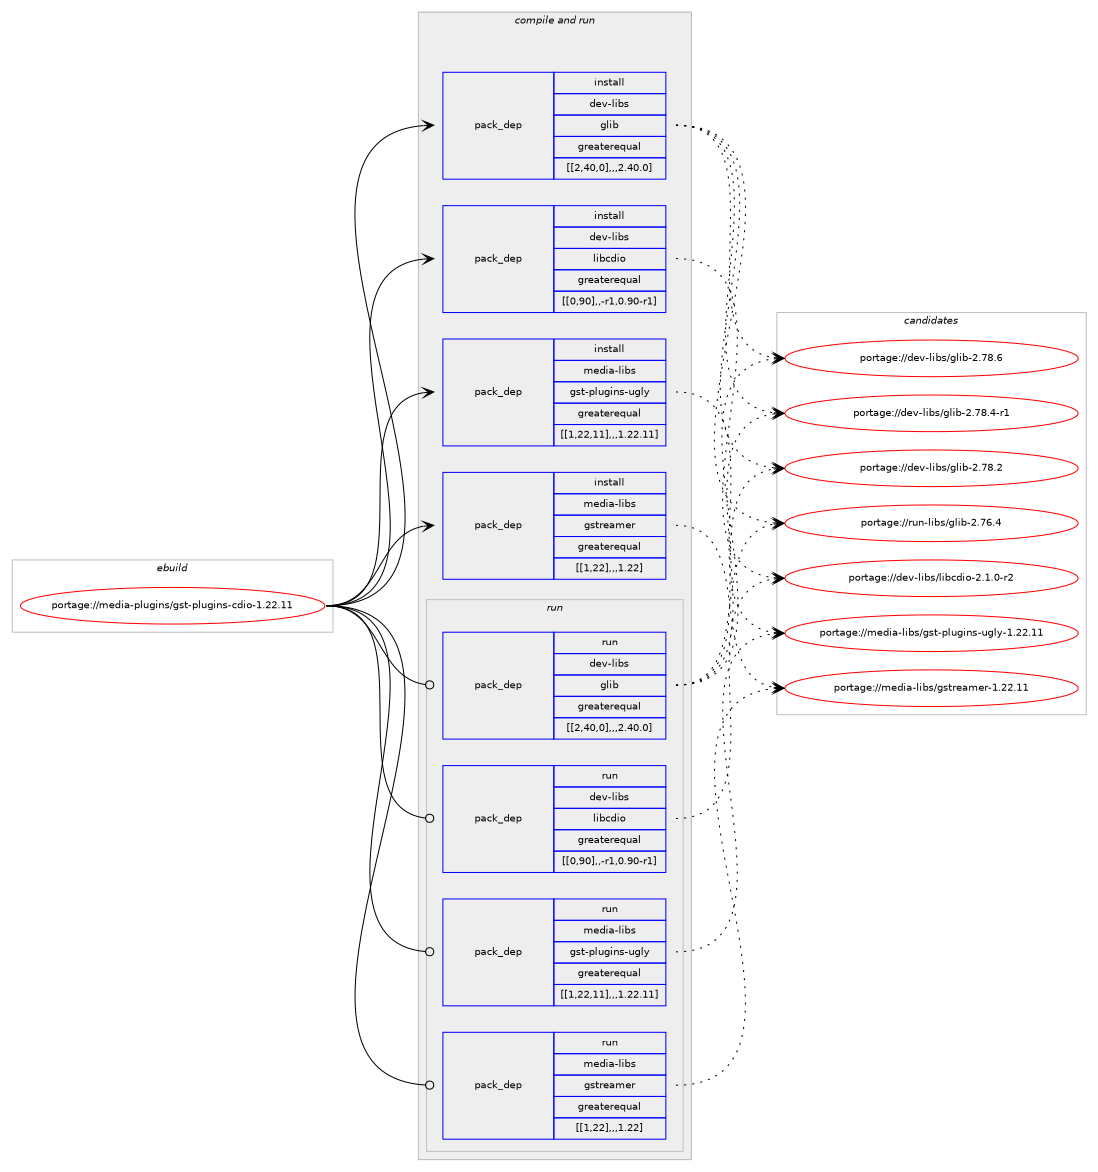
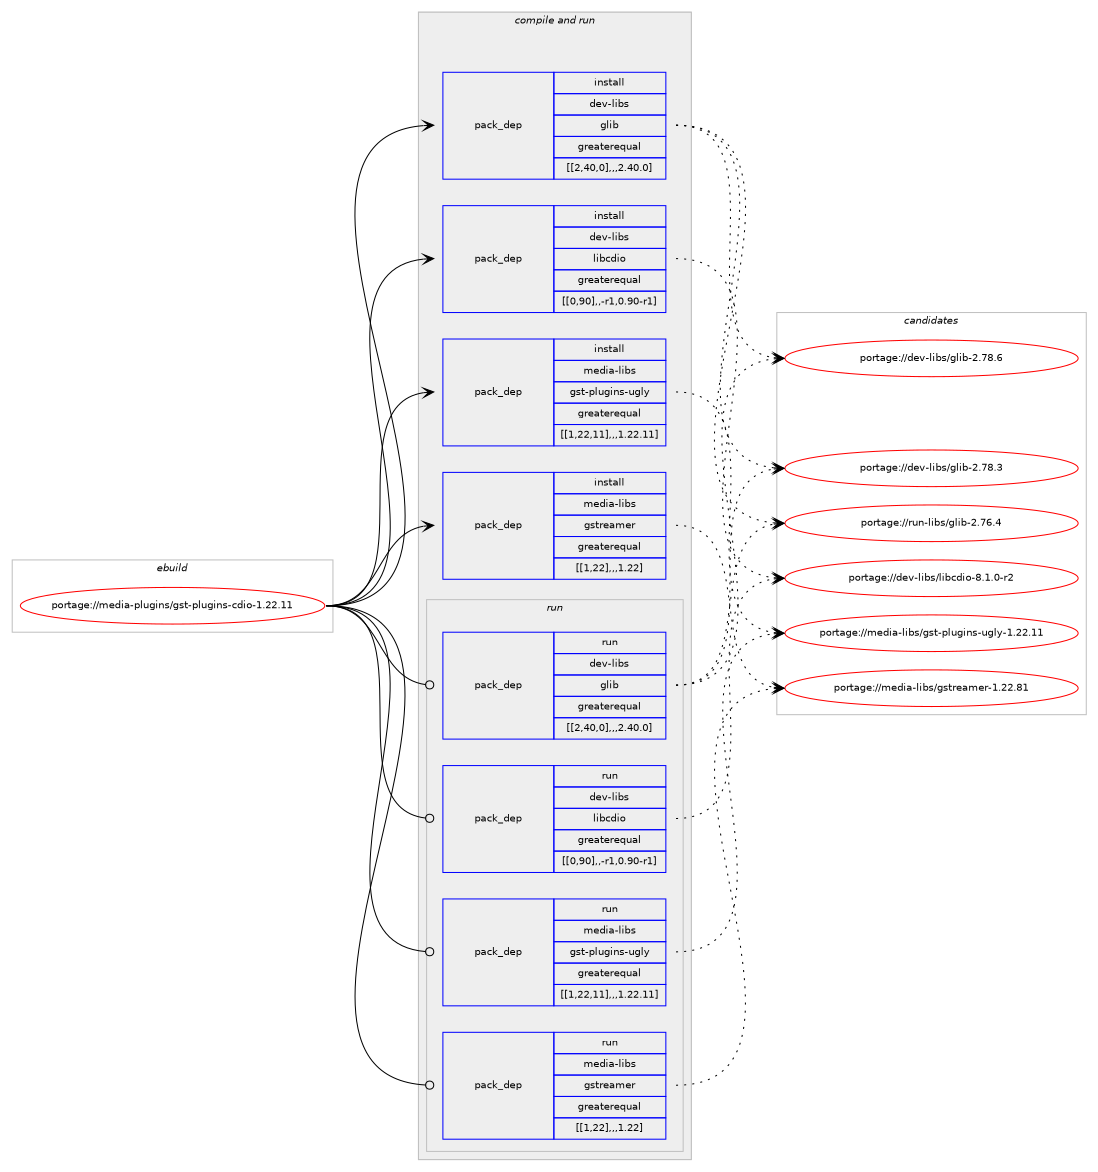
node "portage://dev-libs/glib-2.78.4-r1": removed
node "portage://dev-libs/glib-2.78.2": label "portage://dev-libs/glib-2.78.2" -> "portage://dev-libs/glib-2.78.3"
node "portage://dev-libs/libcdio-2.1.0-r2": label "portage://dev-libs/libcdio-2.1.0-r2" -> "portage://dev-libs/libcdio-8.1.0-r2"
node "portage://media-libs/gstreamer-1.22.11": label "portage://media-libs/gstreamer-1.22.11" -> "portage://media-libs/gstreamer-1.22.81"
